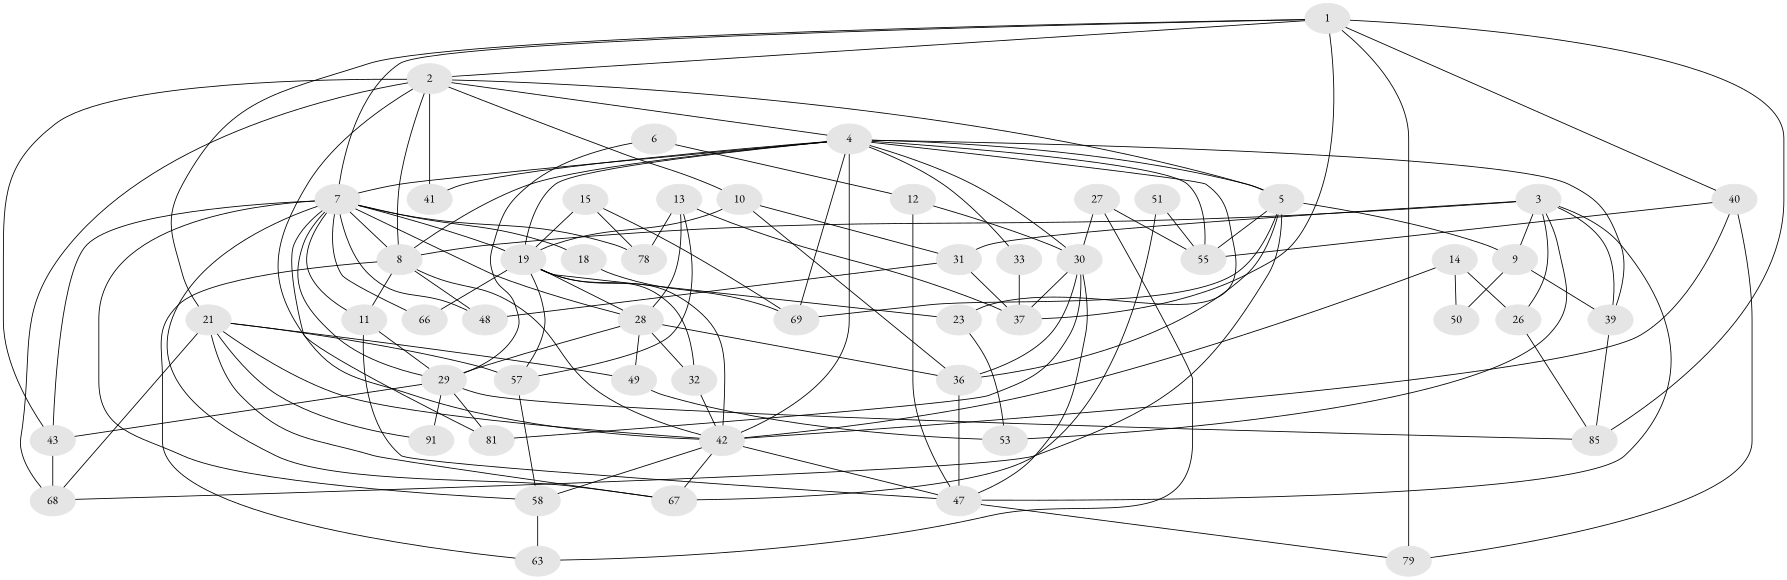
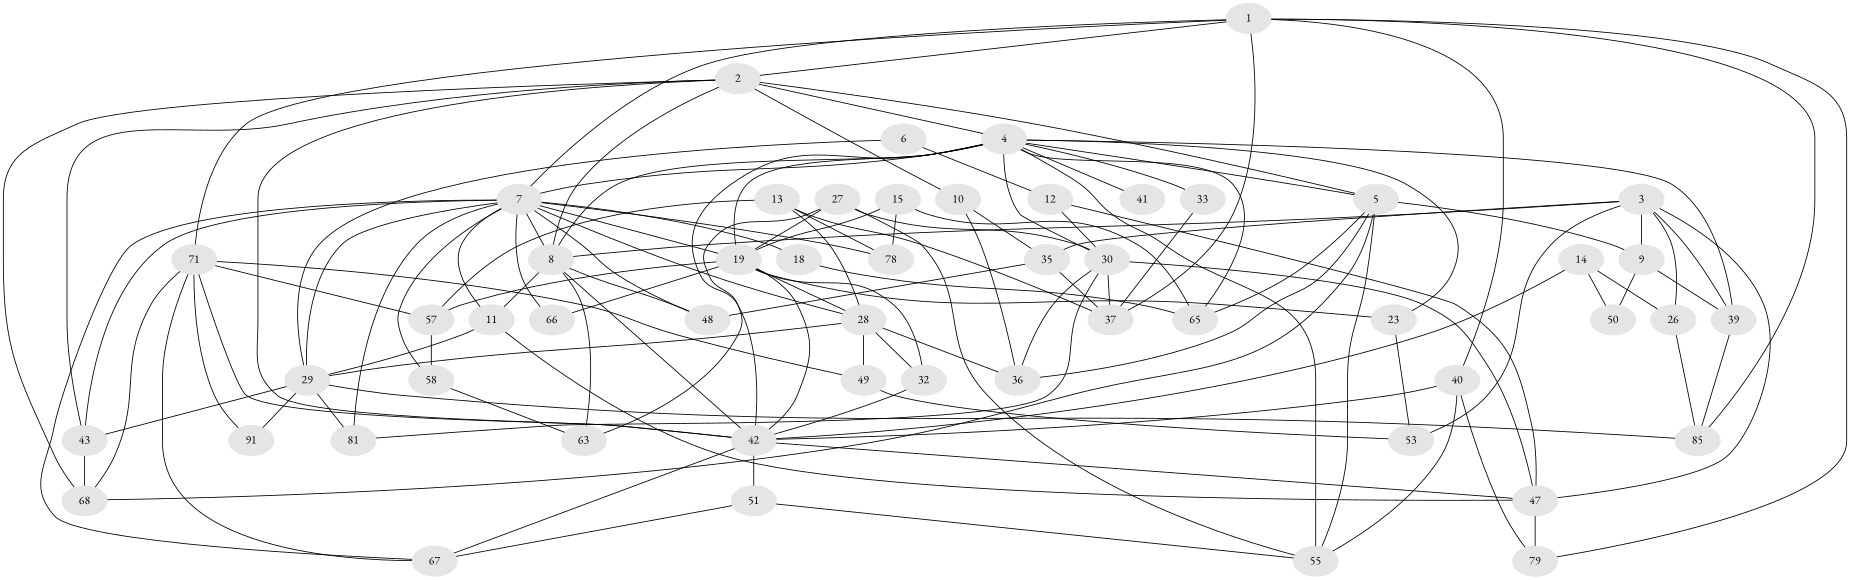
edge "2" -- "41": removed
edge "10" -- "19": now "27" -- "19"
node "31": label "31" -> "35"
node "21": label "21" -> "71"
node "69": label "69" -> "65"
edge "36" -- "47": removed
edge "42" -- "58": now "42" -- "51"
